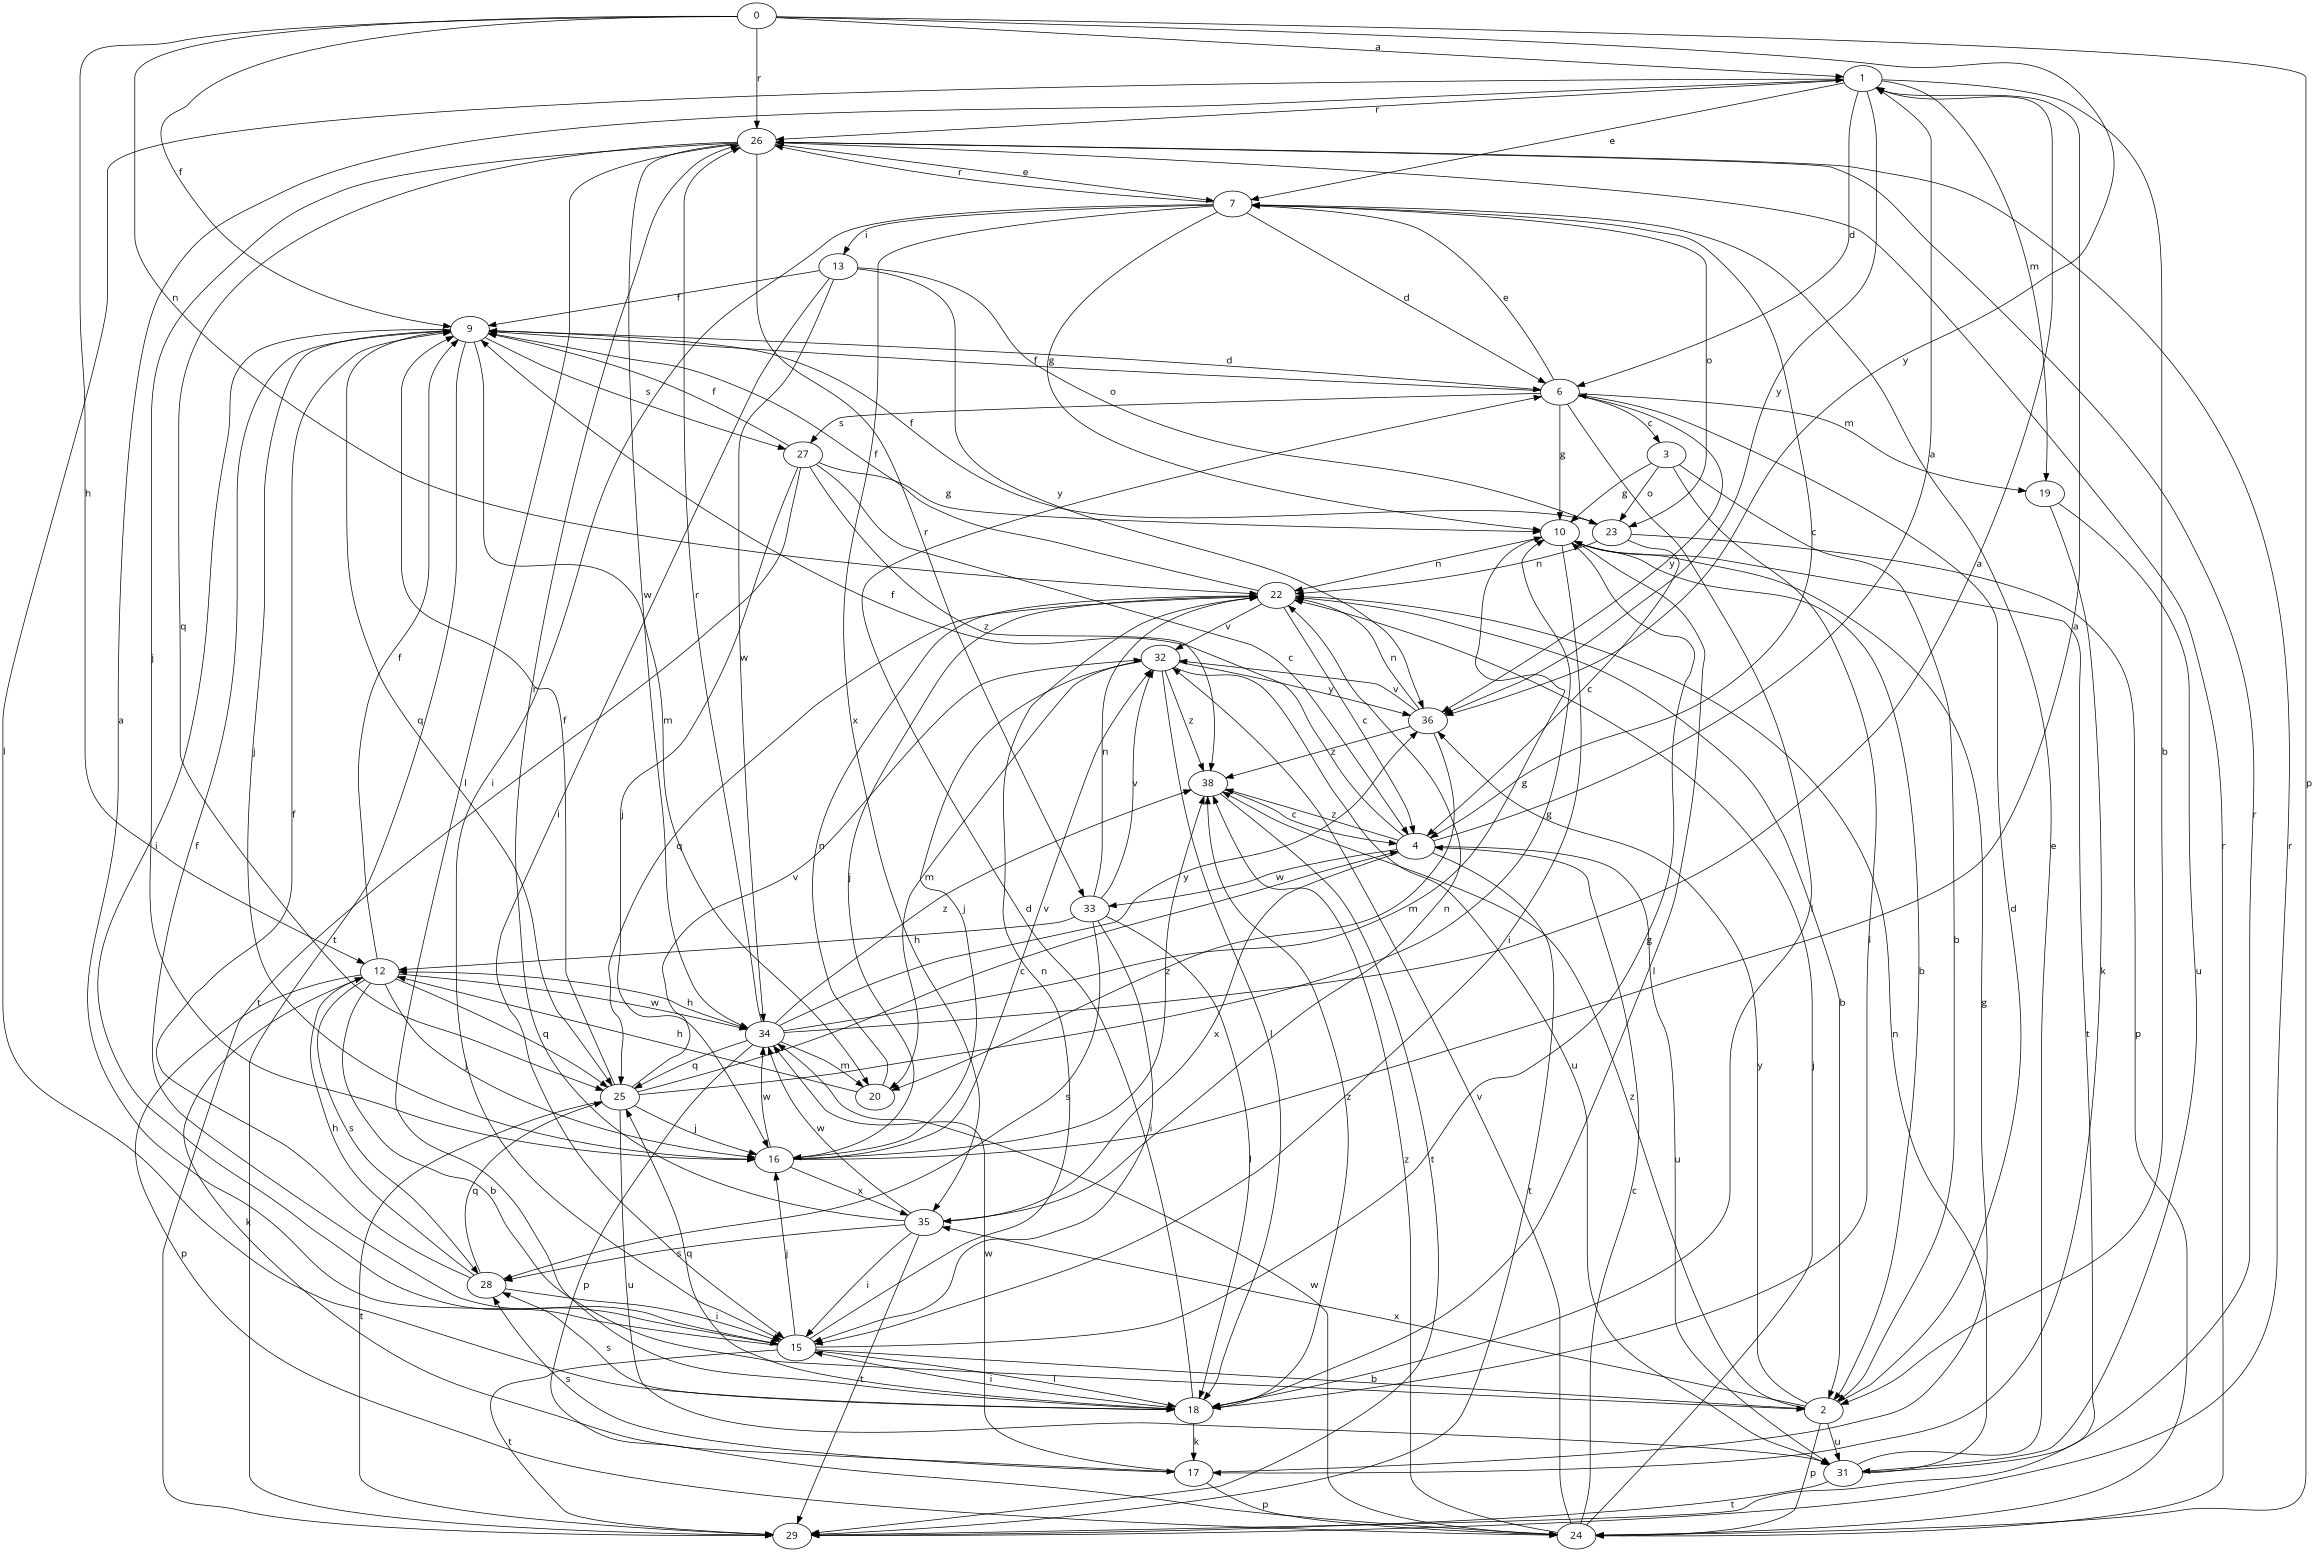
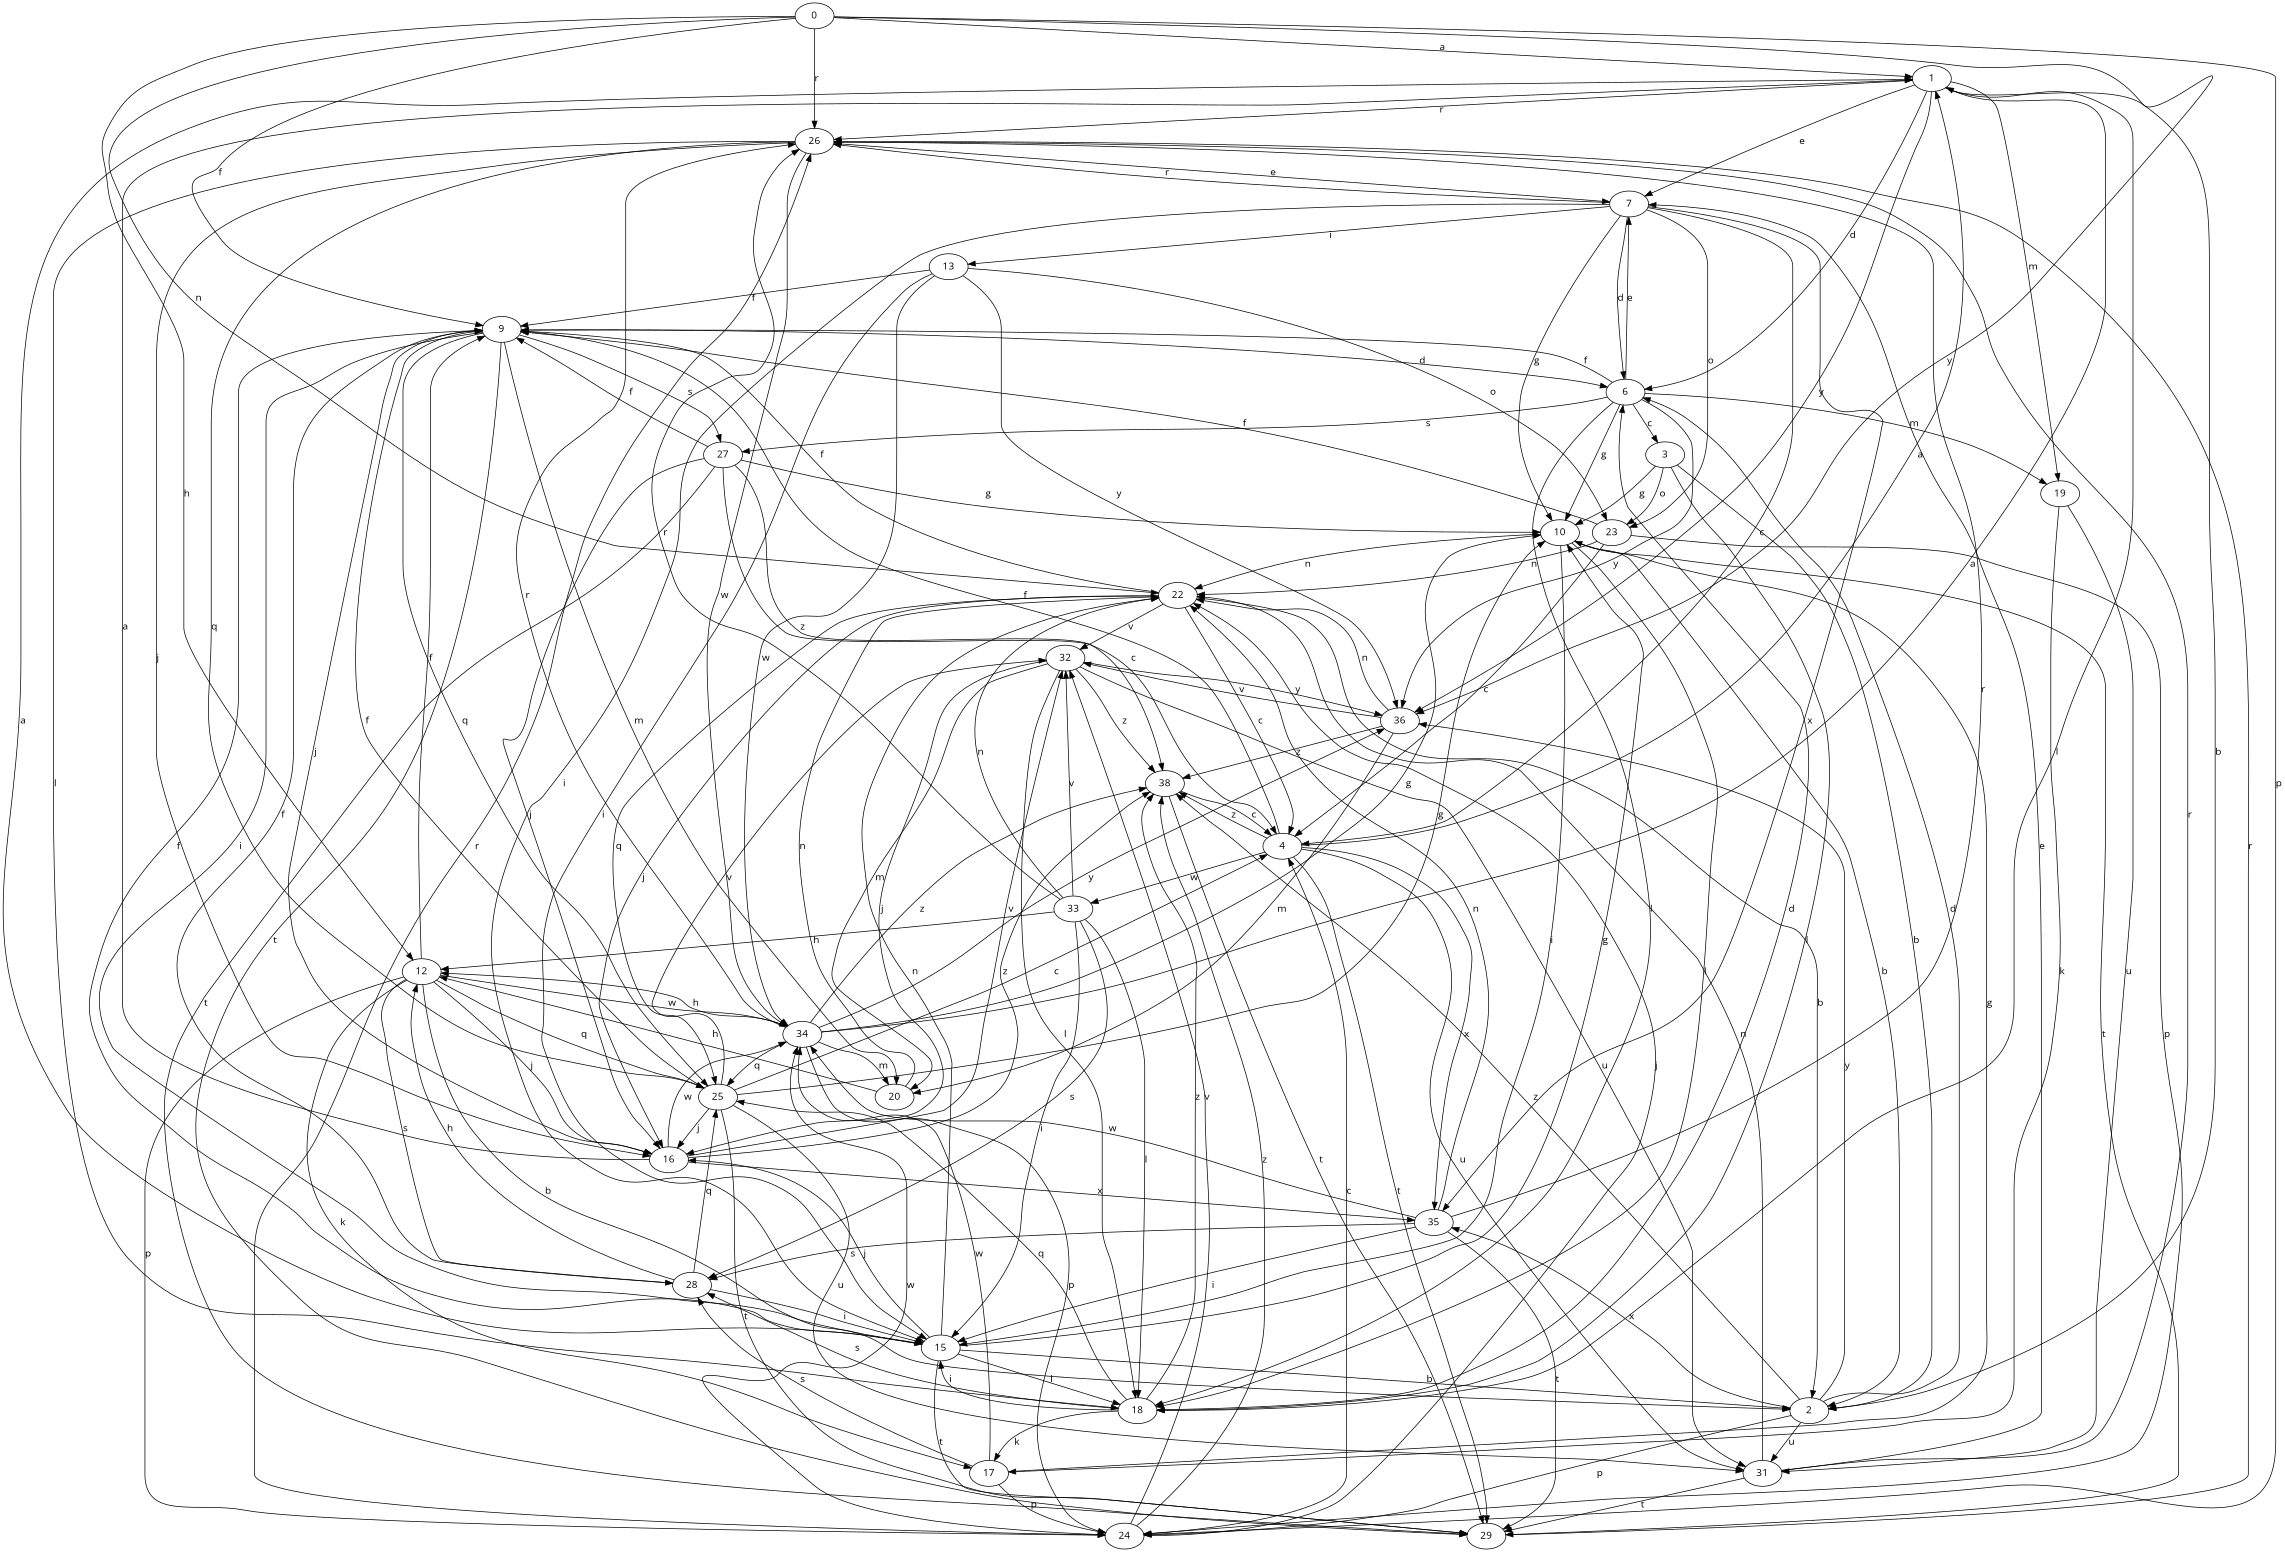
edge "26" -> "33": reversed
